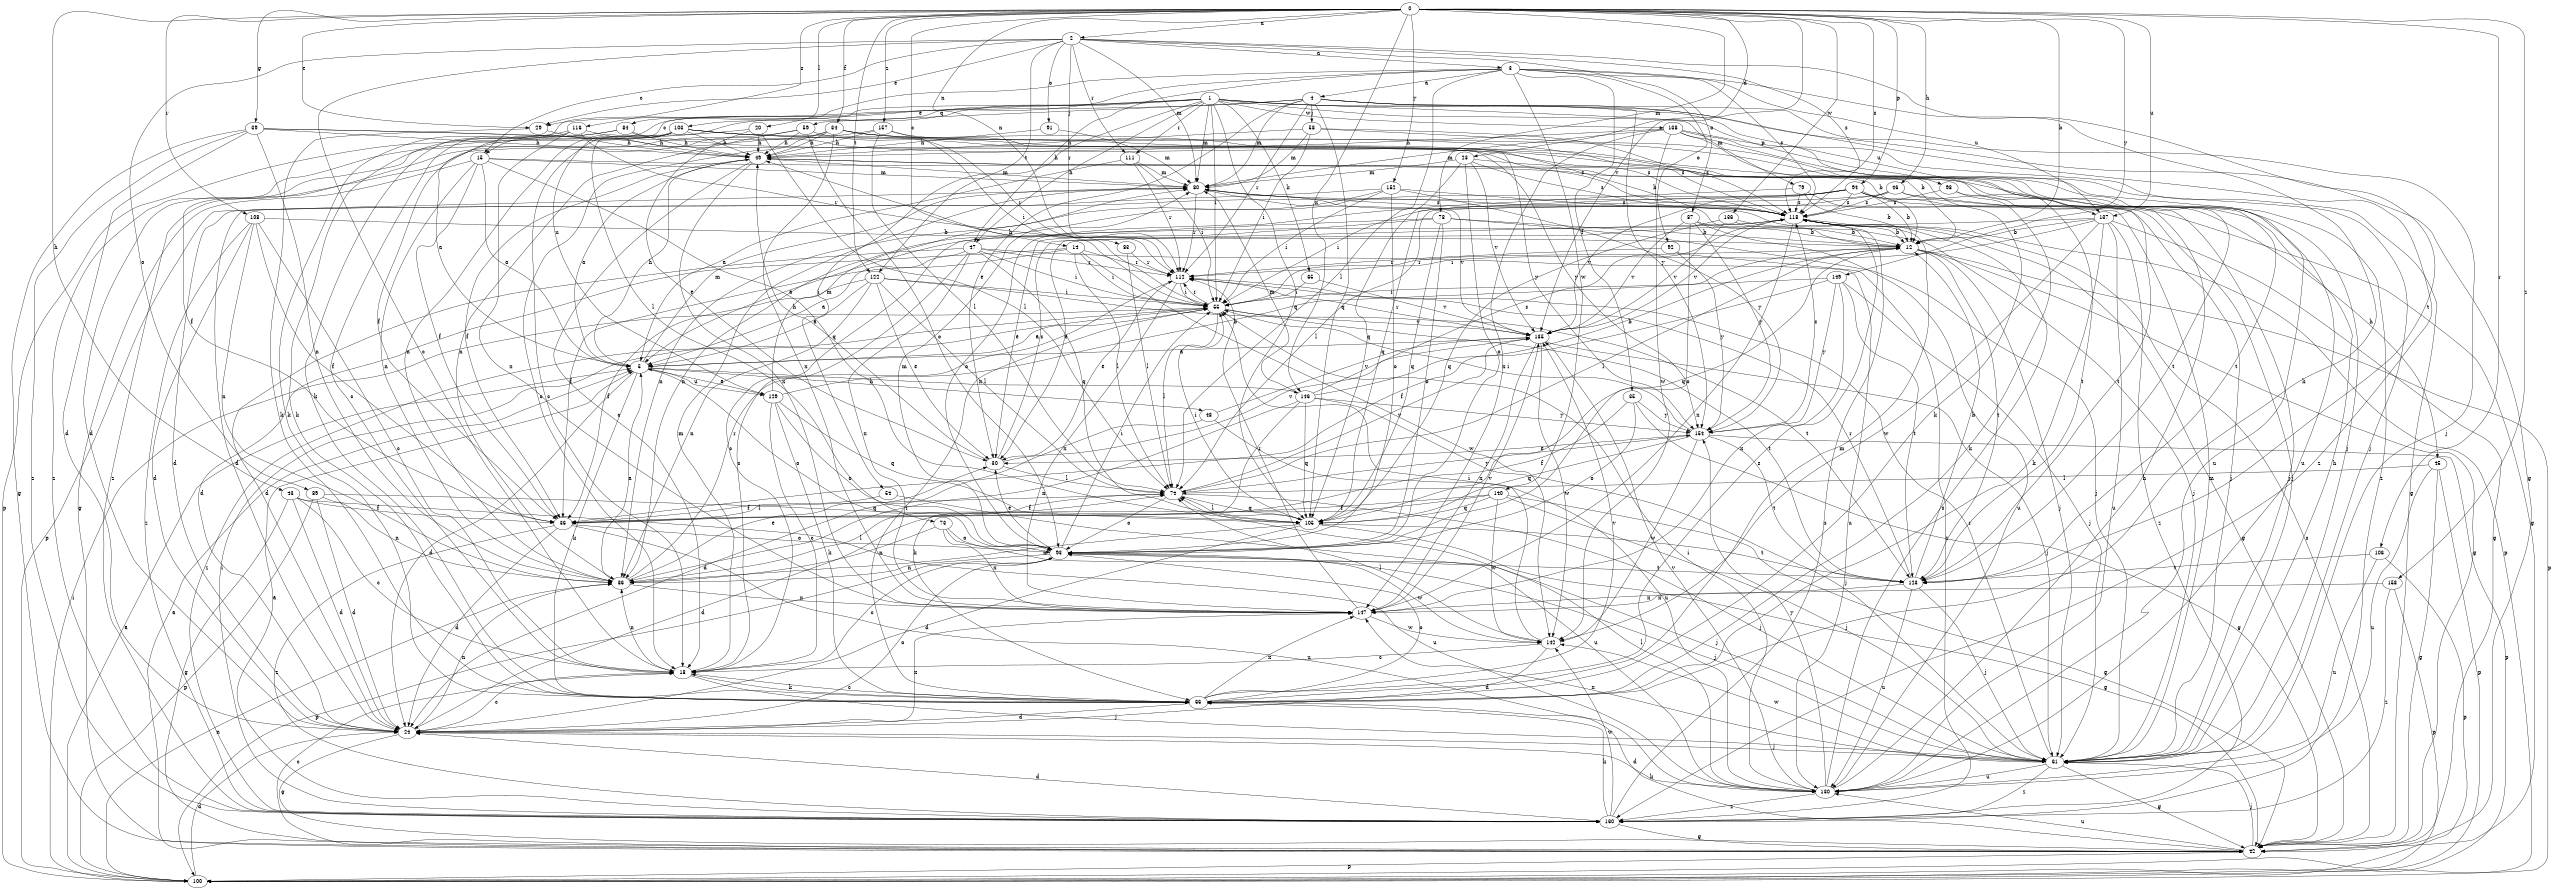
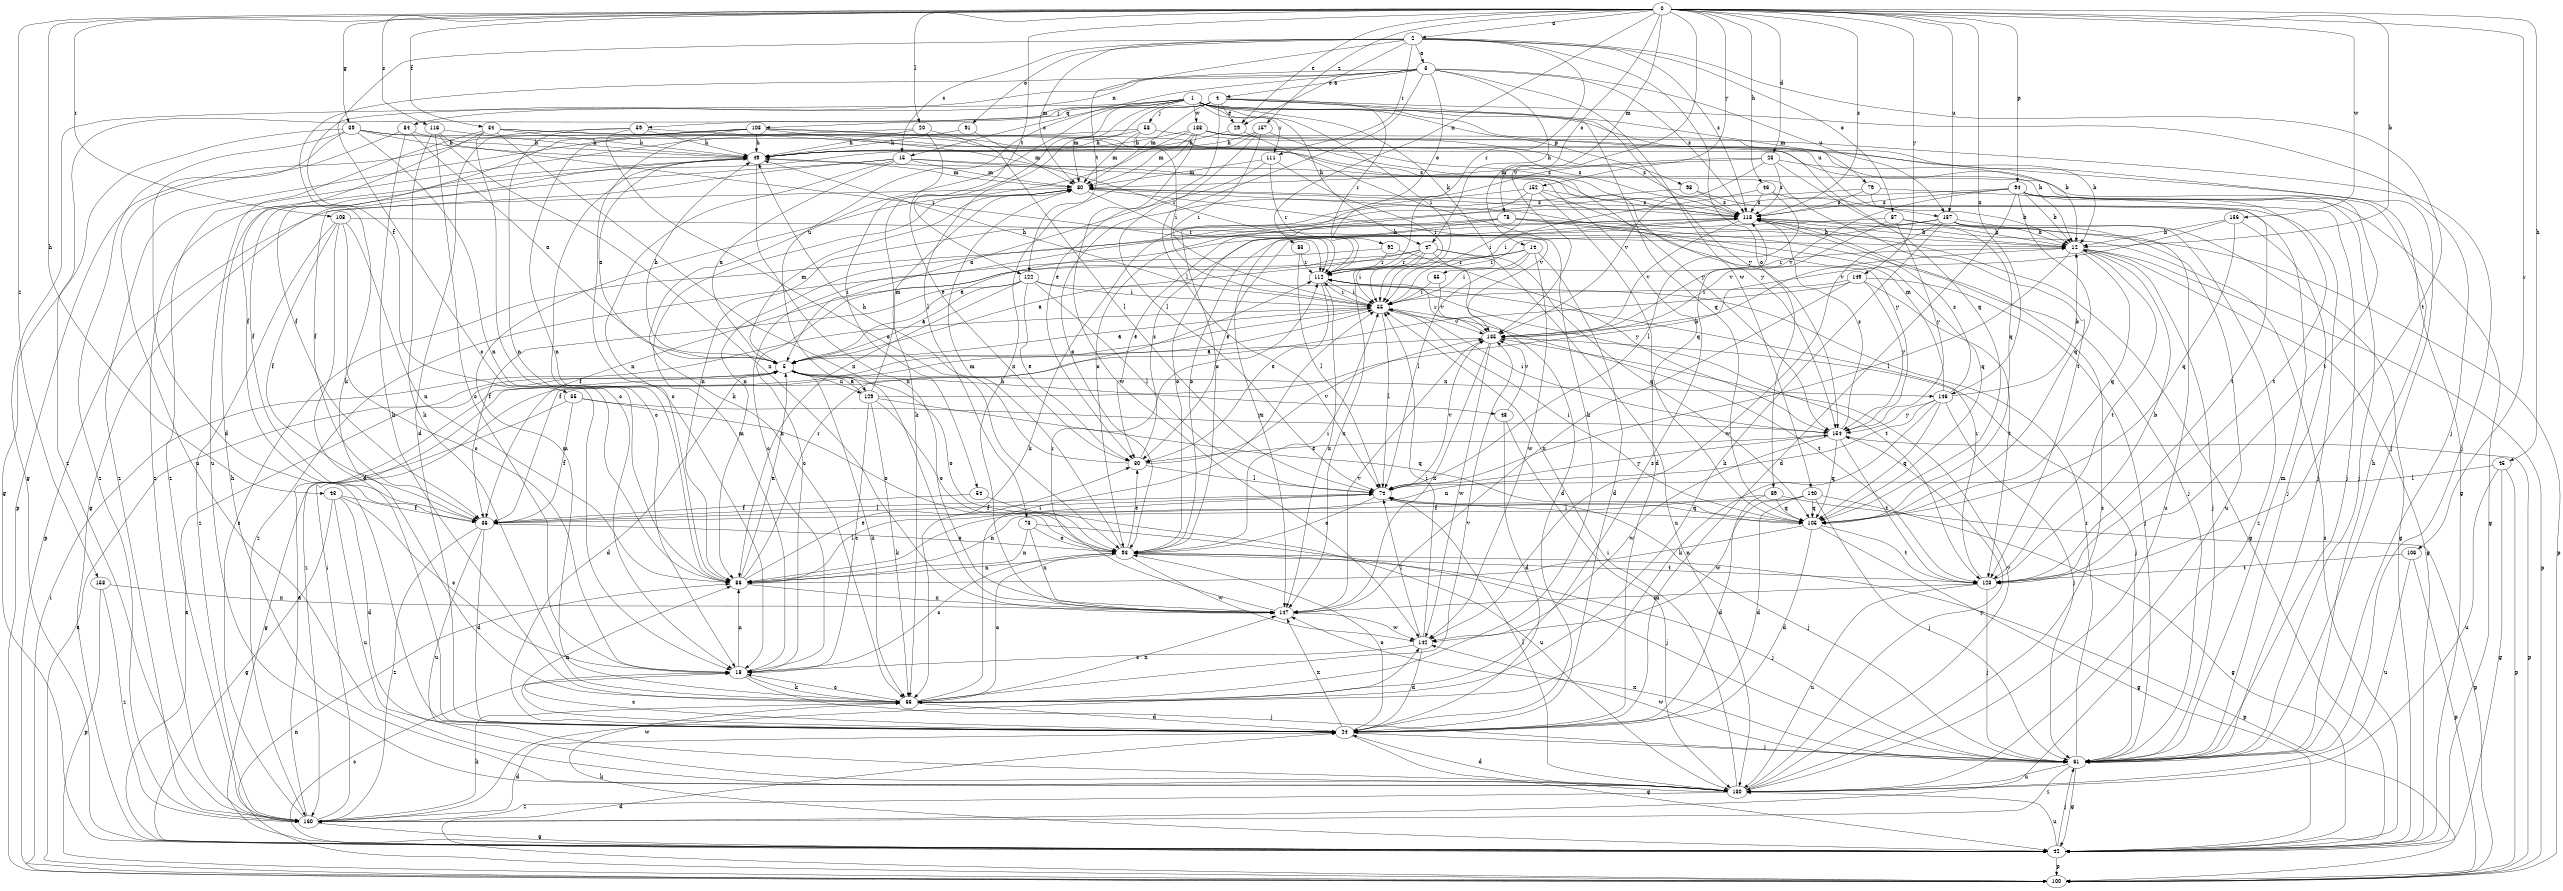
edge "46" -> "45": now "0" -> "45"
